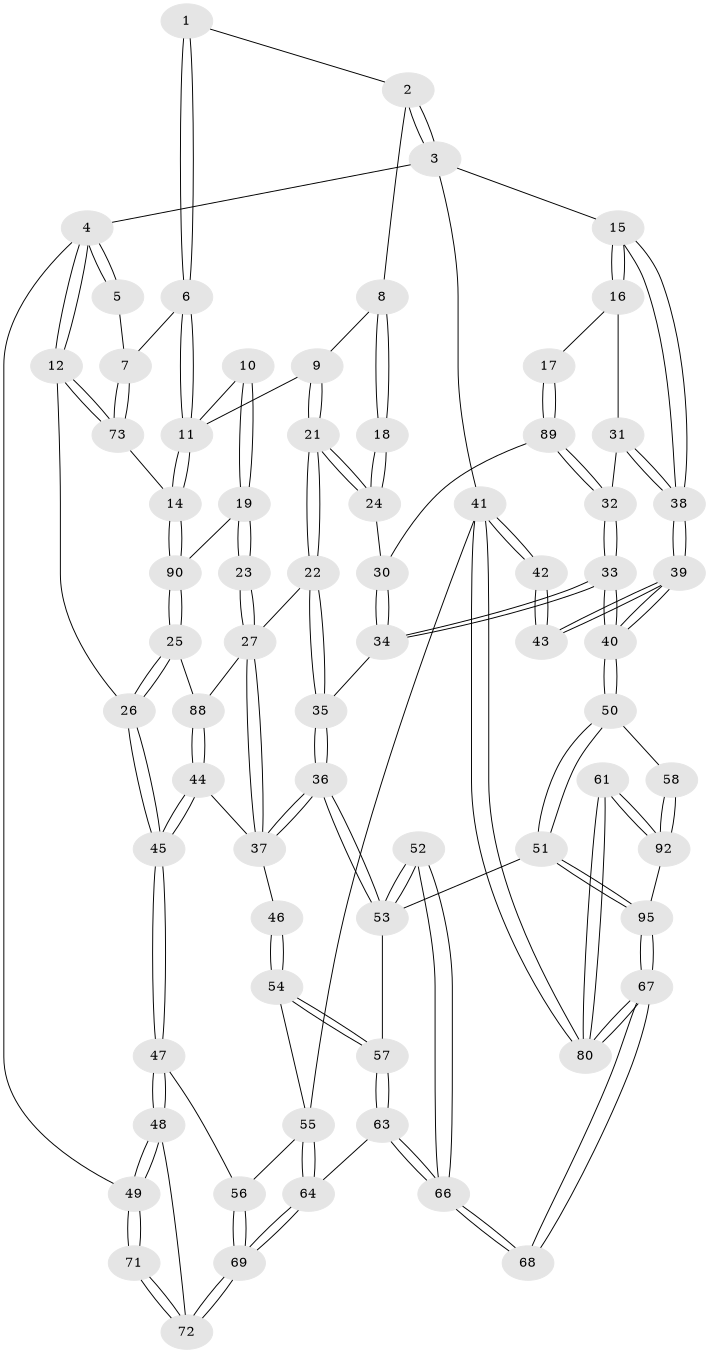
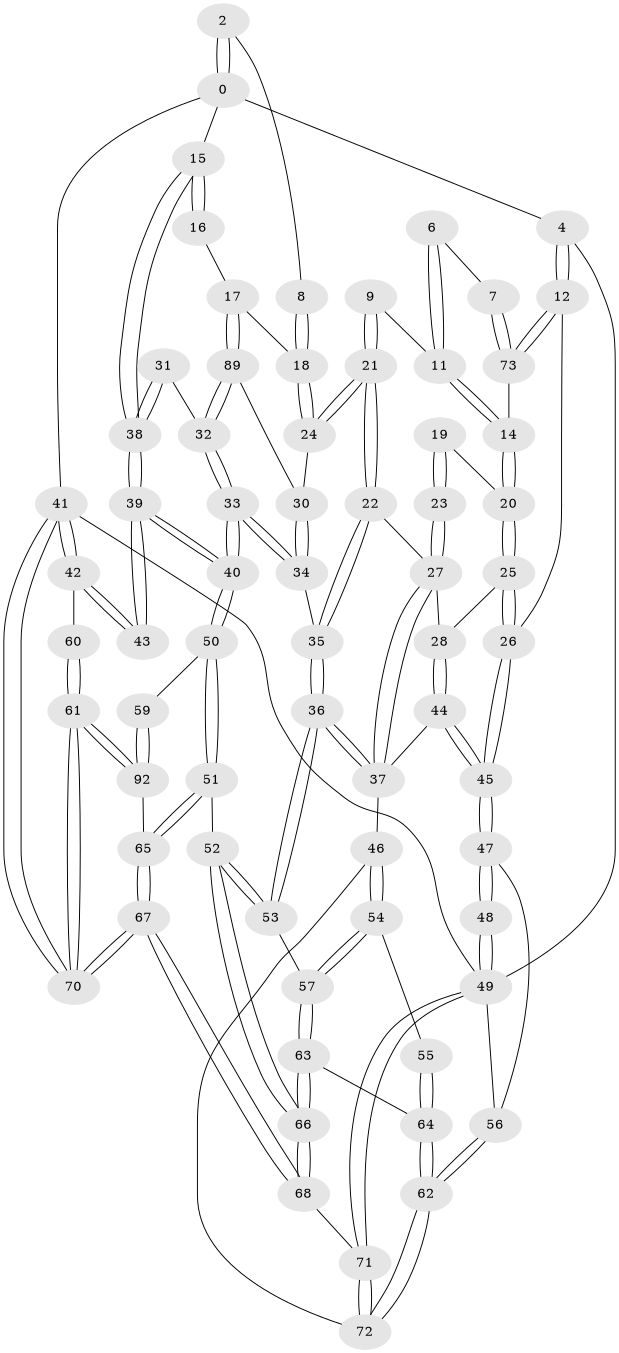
node "1": removed
node "3": label "3" -> "0"
node "5": removed
edge "17" -- "18": added
edge "8" -- "9": removed
node "10": removed
edge "16" -- "31": removed
node "90": label "90" -> "20"
node "60": added
node "88": label "88" -> "28"
node "58": label "58" -> "59"
edge "41" -- "55": now "41" -- "49"
edge "51" -- "53": now "51" -- "52"
node "95": label "95" -> "65"
node "80": label "80" -> "70"
edge "55" -- "56": now "49" -- "56"
edge "48" -- "72": now "46" -- "72"
edge "68" -- "71": added
node "69": label "69" -> "62"
